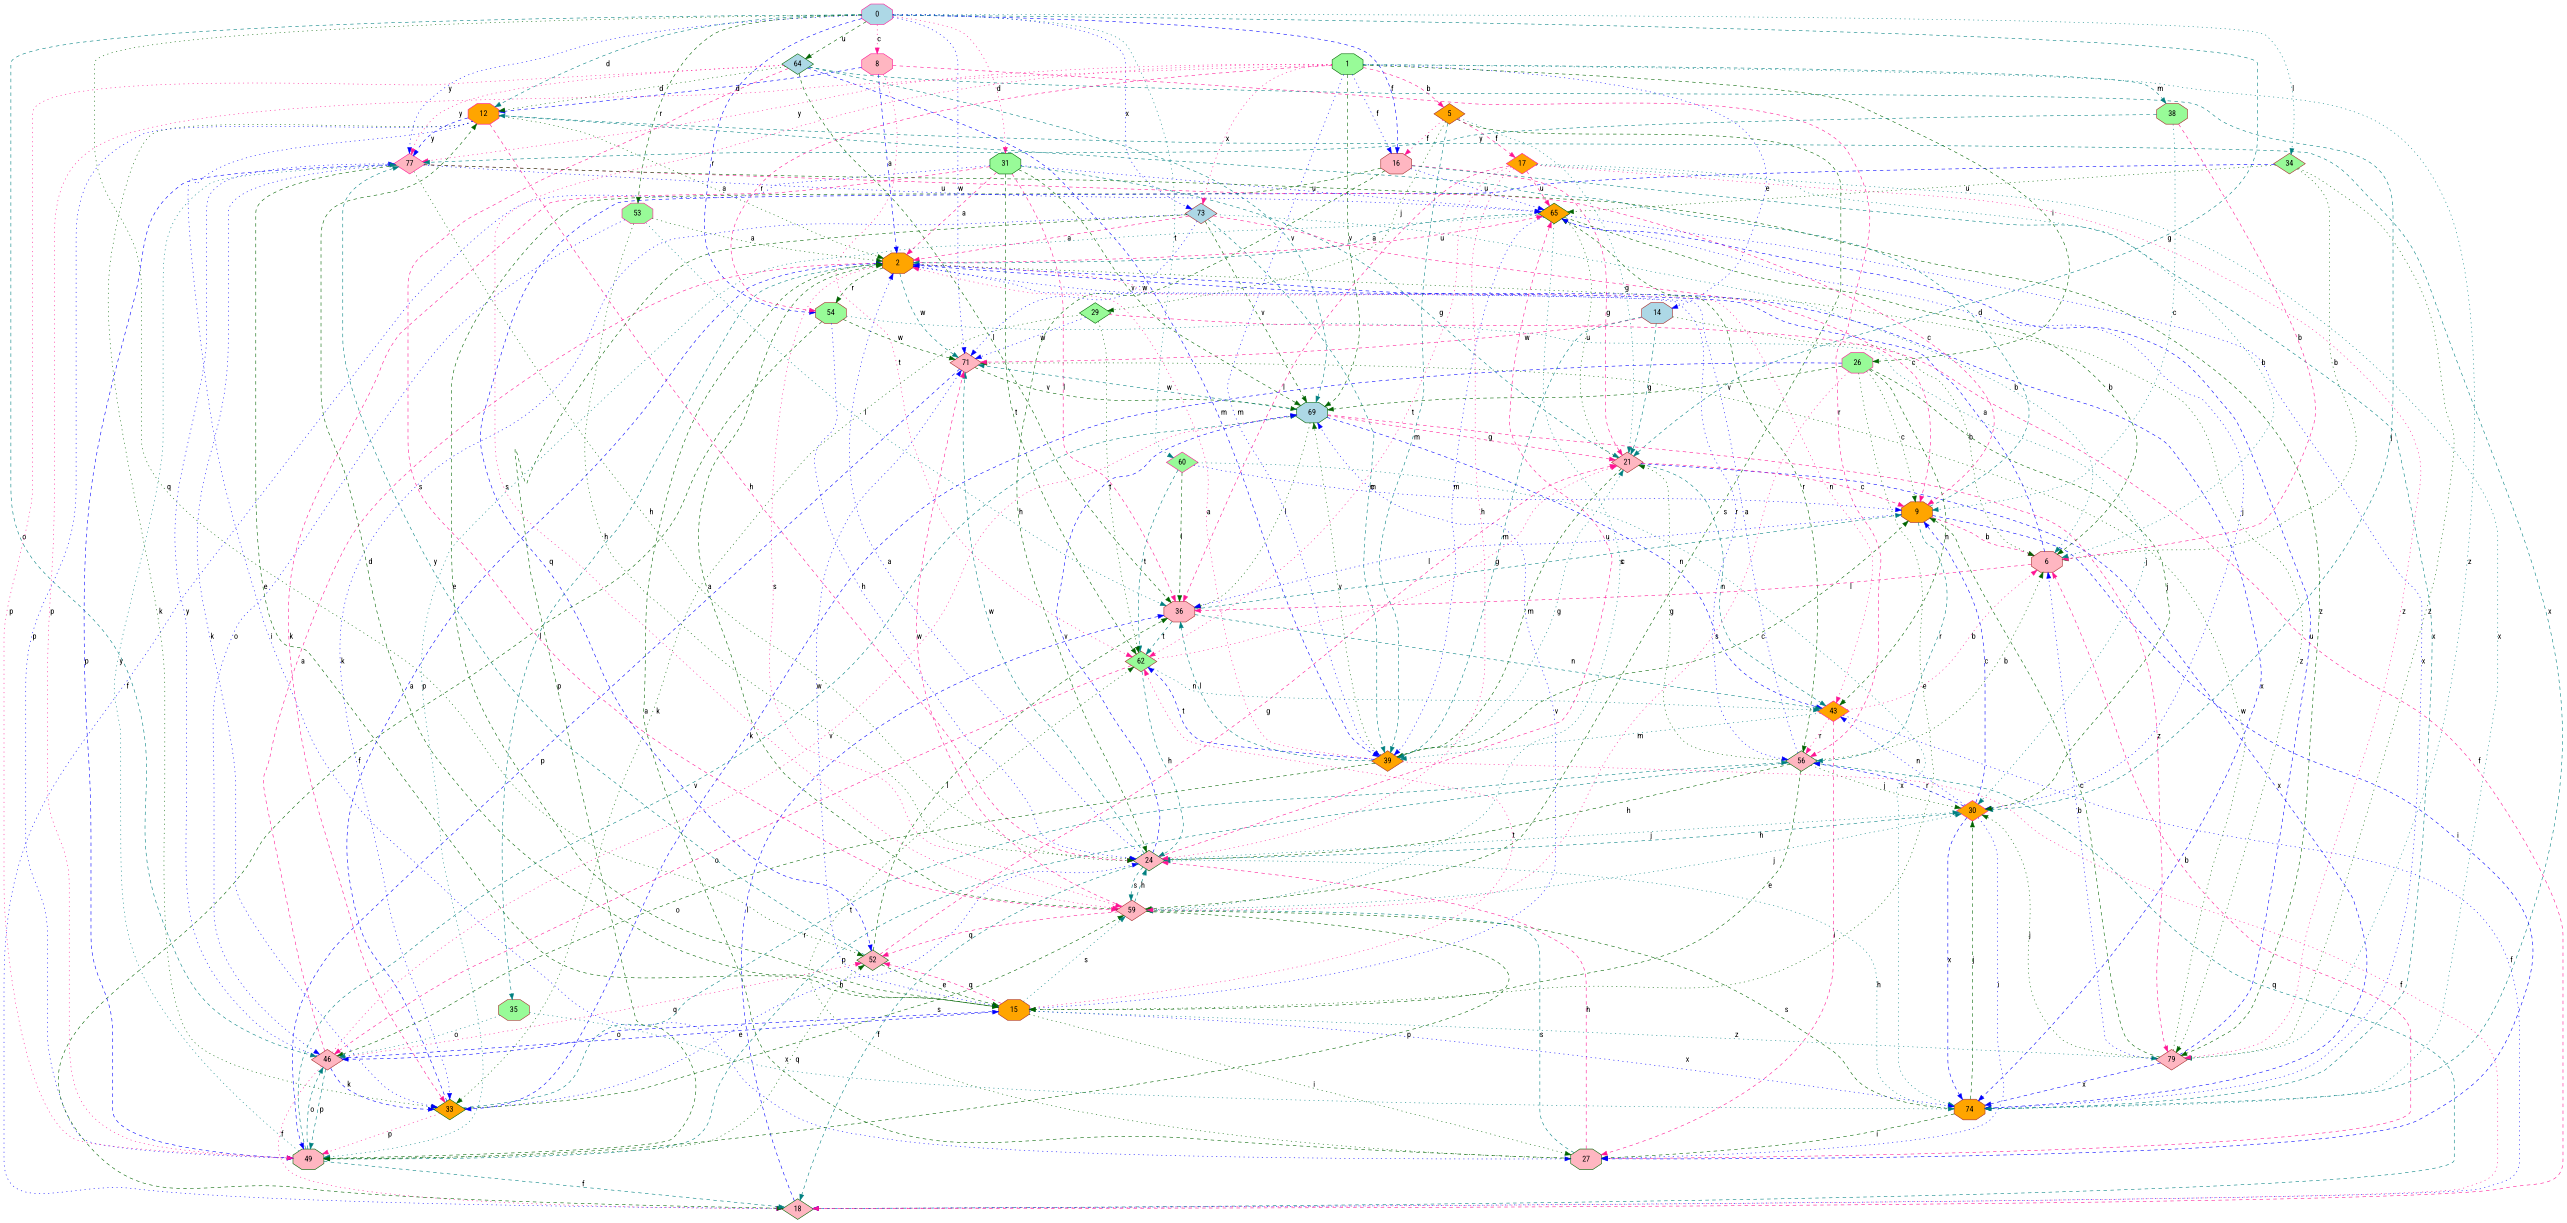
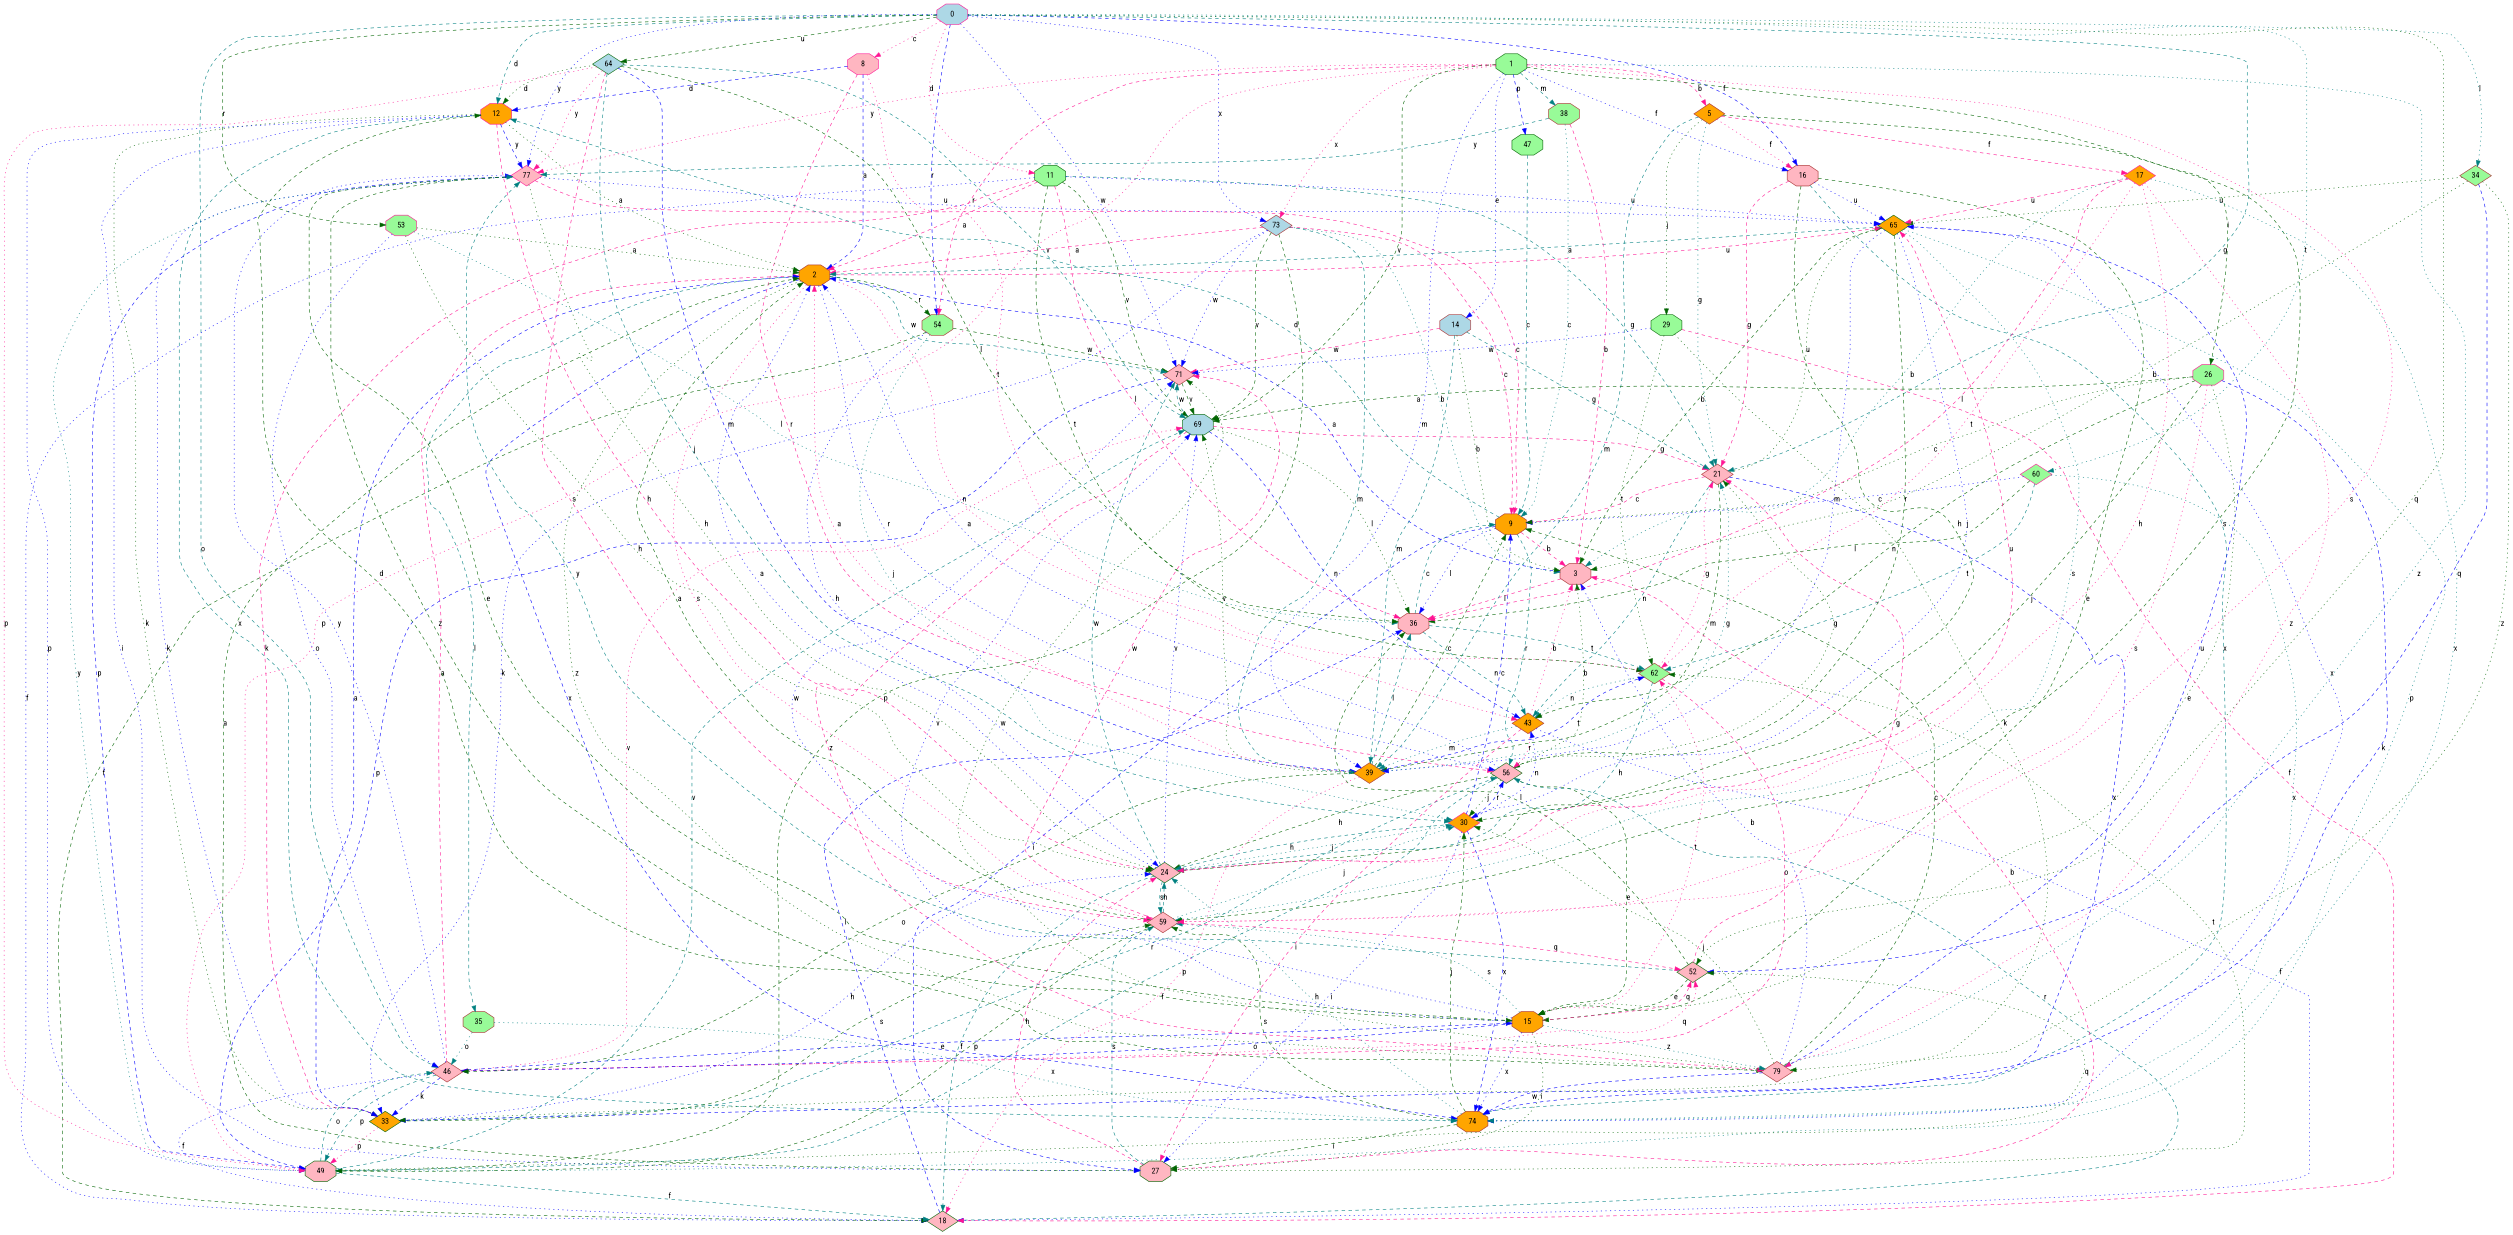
node "47": added
node "31": label "31" -> "11"
node "29": shape diamond -> octagon
edge "26" -> "69": label "v" -> "a"
node "6": label "6" -> "3"
edge "24" -> "69": style dashed -> dotted
node "43": color deeppink -> brown
edge "18" -> "56": label "q" -> "r"
edge "79" -> "74": label "x" -> "w"
edge "46" -> "18": color deeppink -> blue
